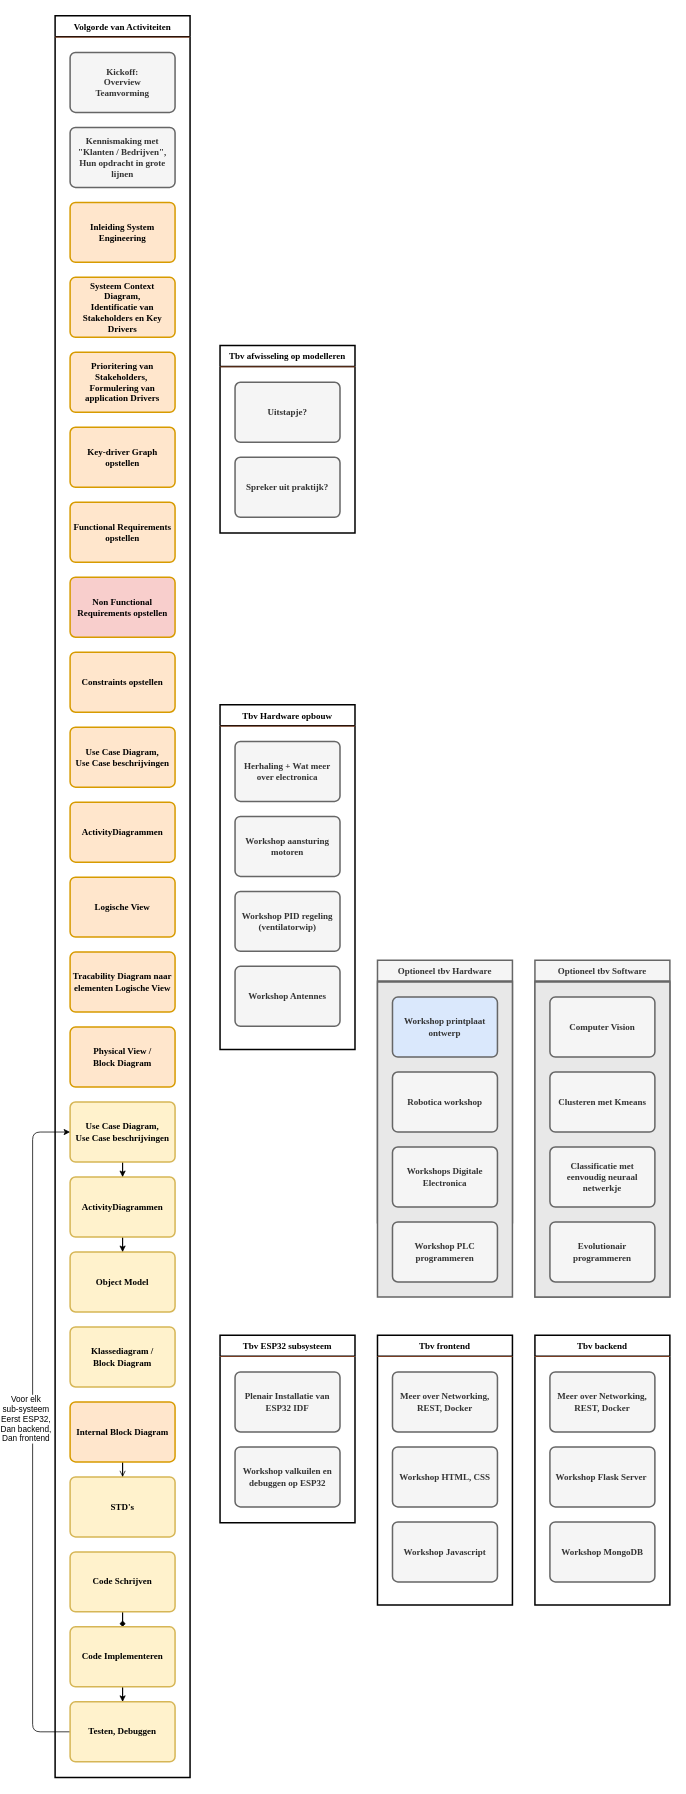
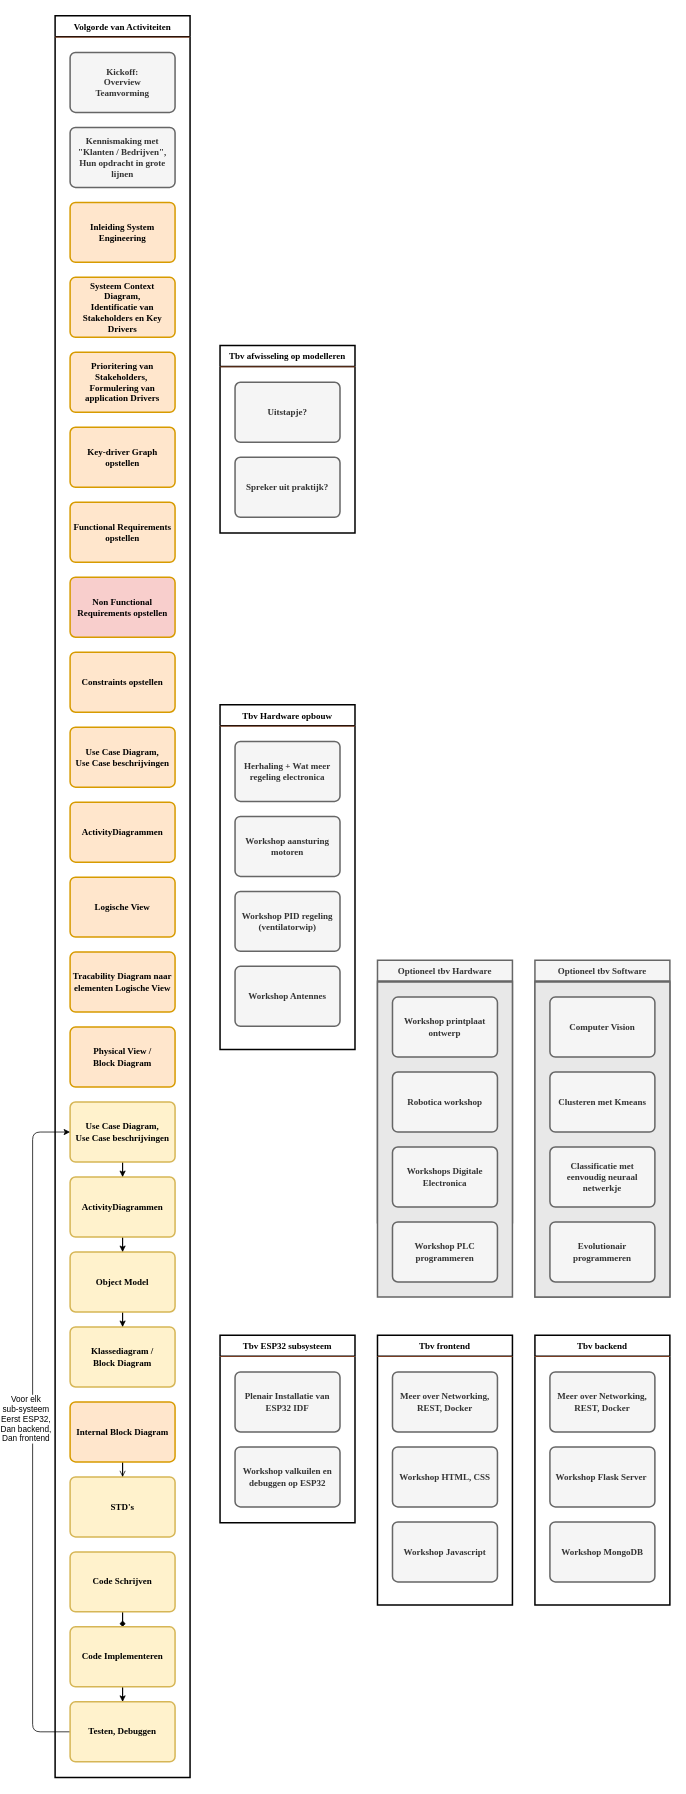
node "Herhaling + Wat meer over electronica": label "Herhaling + Wat meer over electronica" -> "Herhaling + Wat meer regeling electronica"
node "Workshop printplaat ontwerp": fillcolor #dae8fc -> #f5f5f5
edge "Object Model" -> "Klassediagram / Block Diagram": added
